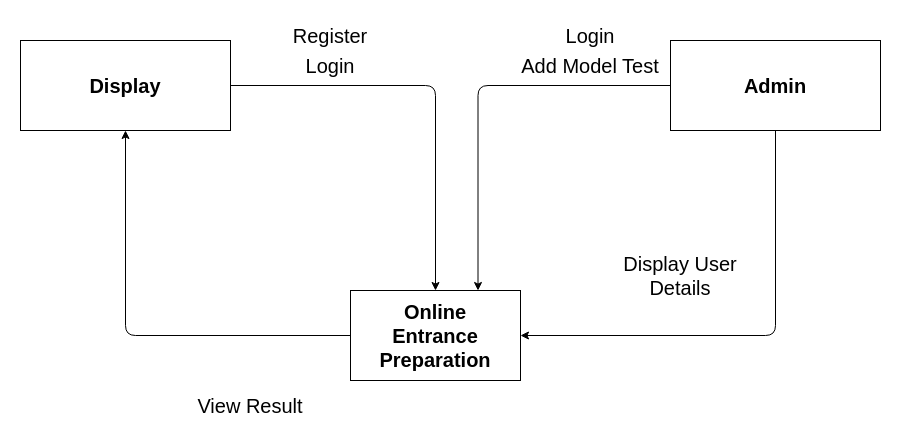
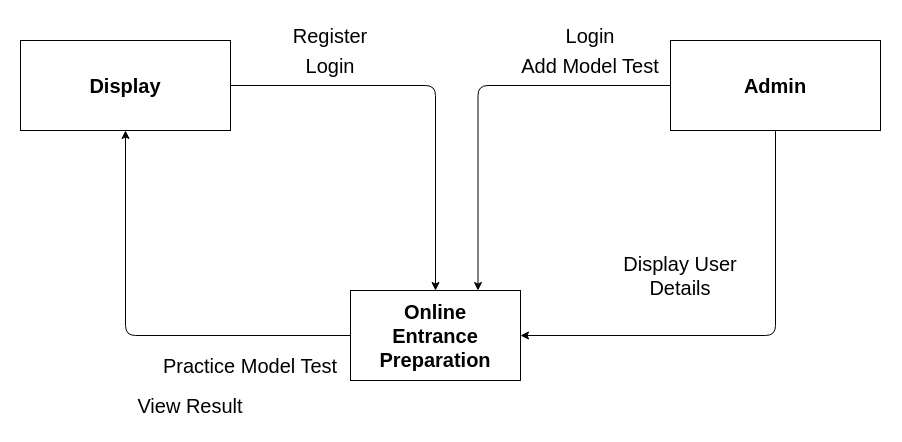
node "Practice Model Test": added
node "View Result": moved (251, 406) -> (191, 406)
